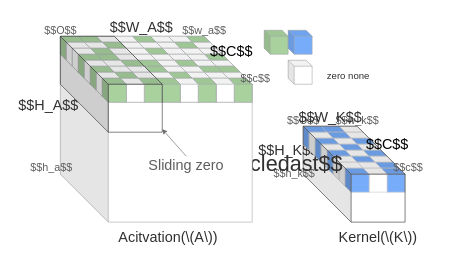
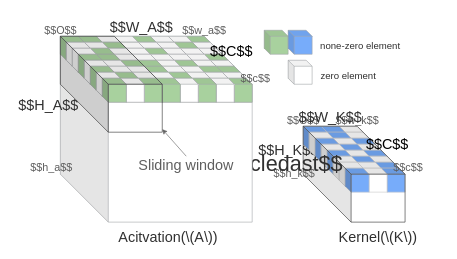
node "none-zero element": added
node "zero none": label "zero none" -> "zero element"
node "Sliding zero": label "Sliding zero" -> "Sliding window"
